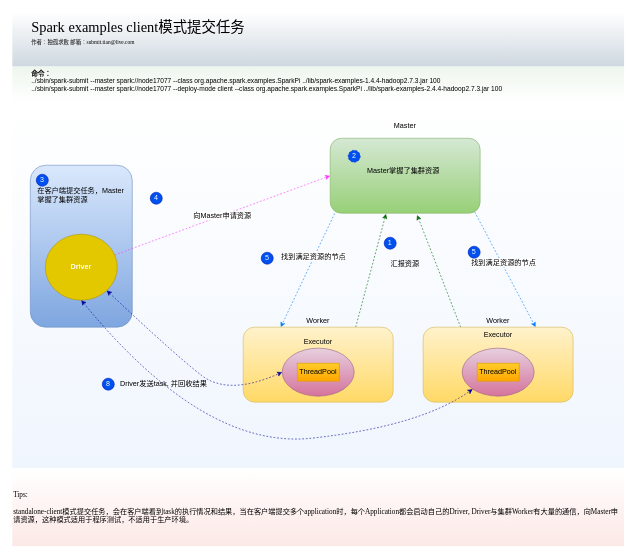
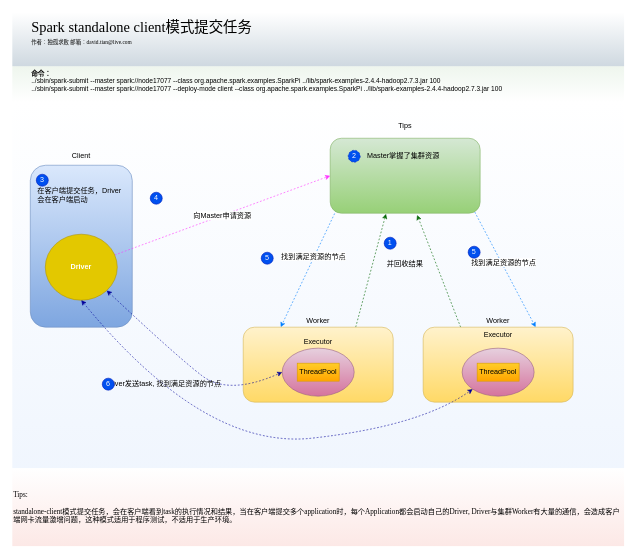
node "Spark examples client模式提交任务": label "Spark examples client模式提交任务" -> "Spark standalone client模式提交任务"
node "作者：独孤求败 邮箱：submit.tian@live.com": label "作者：独孤求败 邮箱：submit.tian@live.com" -> "作者：独孤求败 邮箱：david.tian@live.com"
node "命令：../sbin/spark-submit --master spark://node17077 --class org.apache.spark.examples.SparkPi ../lib/spark-examples-1.4.4-hadoop2.7.3.jar 100../sbin/spark-submit --master spark://node17077 --deploy-mode client --class org.apache.spark.examples.SparkPi ../lib/spark-examples-2.4.4-hadoop2.7.3.jar 100": label "命令：../sbin/spark-submit --master spark://node17077 --class org.apache.spark.examples.SparkPi ../lib/spark-examples-1.4.4-hadoop2.7.3.jar 100../sbin/spark-submit --master spark://node17077 --deploy-mode client --class org.apache.spark.examples.SparkPi ../lib/spark-examples-2.4.4-hadoop2.7.3.jar 100" -> "命令：../sbin/spark-submit --master spark://node17077 --class org.apache.spark.examples.SparkPi ../lib/spark-examples-2.4.4-hadoop2.7.3.jar 100../sbin/spark-submit --master spark://node17077 --deploy-mode client --class org.apache.spark.examples.SparkPi ../lib/spark-examples-2.4.4-hadoop2.7.3.jar 100"
node "Master": label "Master" -> "Tips"
node "Client": added
node "Master掌握了集群资源": moved (405, 171) -> (405, 156)
node "在客户端提交任务，Master掌握了集群资源": label "在客户端提交任务，Master掌握了集群资源" -> "在客户端提交任务，Driver会在客户端启动"
node "汇报资源": label "汇报资源" -> "并回收结果"
node "8": label "8" -> "6"
node "Driver发送task, 并回收结果": label "Driver发送task, 并回收结果" -> "Driver发送task, 找到满足资源的节点"
node "Tips: standalone-client模式提交任务，会在客户端看到task的执行情况和结果，当在客户端提交多个application时，每个Application都会启动自己的Driver, Driver与集群Worker有大量的通信，向Master申请资源，这种模式适用于程序测试，不适用于生产环境。": label "Tips: standalone-client模式提交任务，会在客户端看到task的执行情况和结果，当在客户端提交多个application时，每个Application都会启动自己的Driver, Driver与集群Worker有大量的通信，向Master申请资源，这种模式适用于程序测试，不适用于生产环境。" -> "Tips: standalone-client模式提交任务，会在客户端看到task的执行情况和结果，当在客户端提交多个application时，每个Application都会启动自己的Driver, Driver与集群Worker有大量的通信，会造成客户端网卡流量激增问题，这种模式适用于程序测试，不适用于生产环境。"
